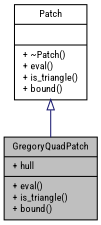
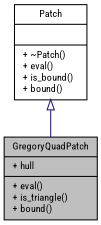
node "Patch": text "+ is_triangle()" -> "+ is_bound()"
